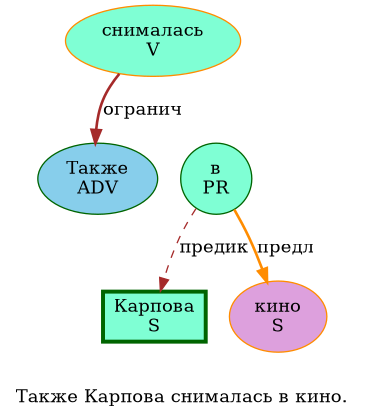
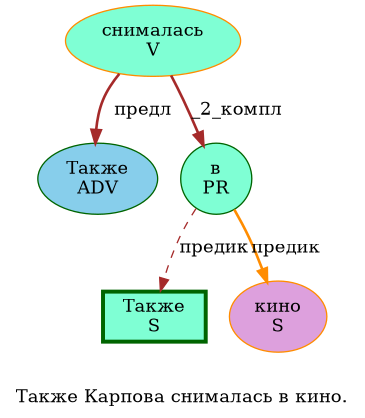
edge "снималась V" -> "в PR": added, label "_2_компл"
edge "снималась V" -> "Также ADV": label "огранич" -> "предл"
edge "в PR" -> "кино S": label "предл" -> "предик"
node "Карпова S": label "Карпова S" -> "Также S"
